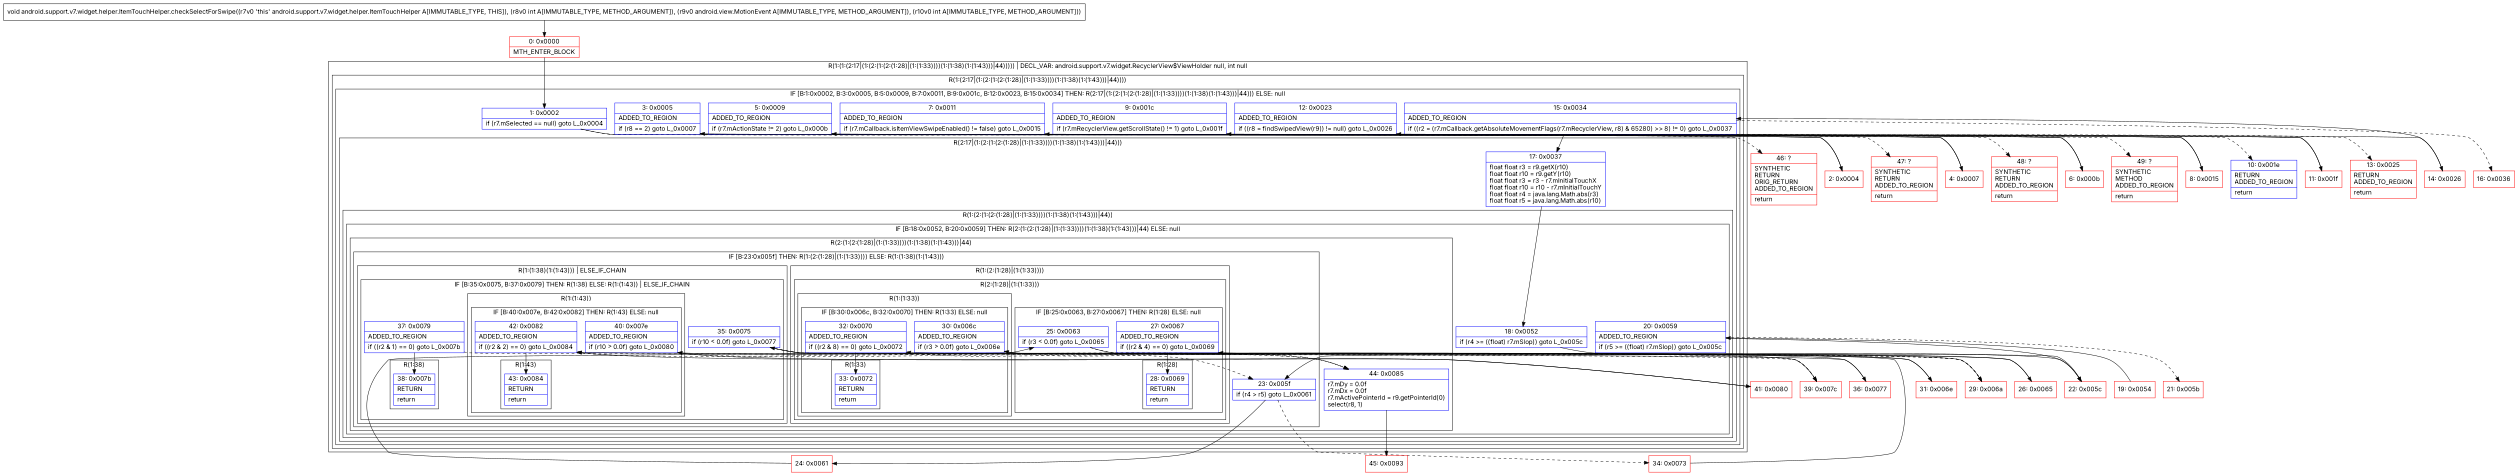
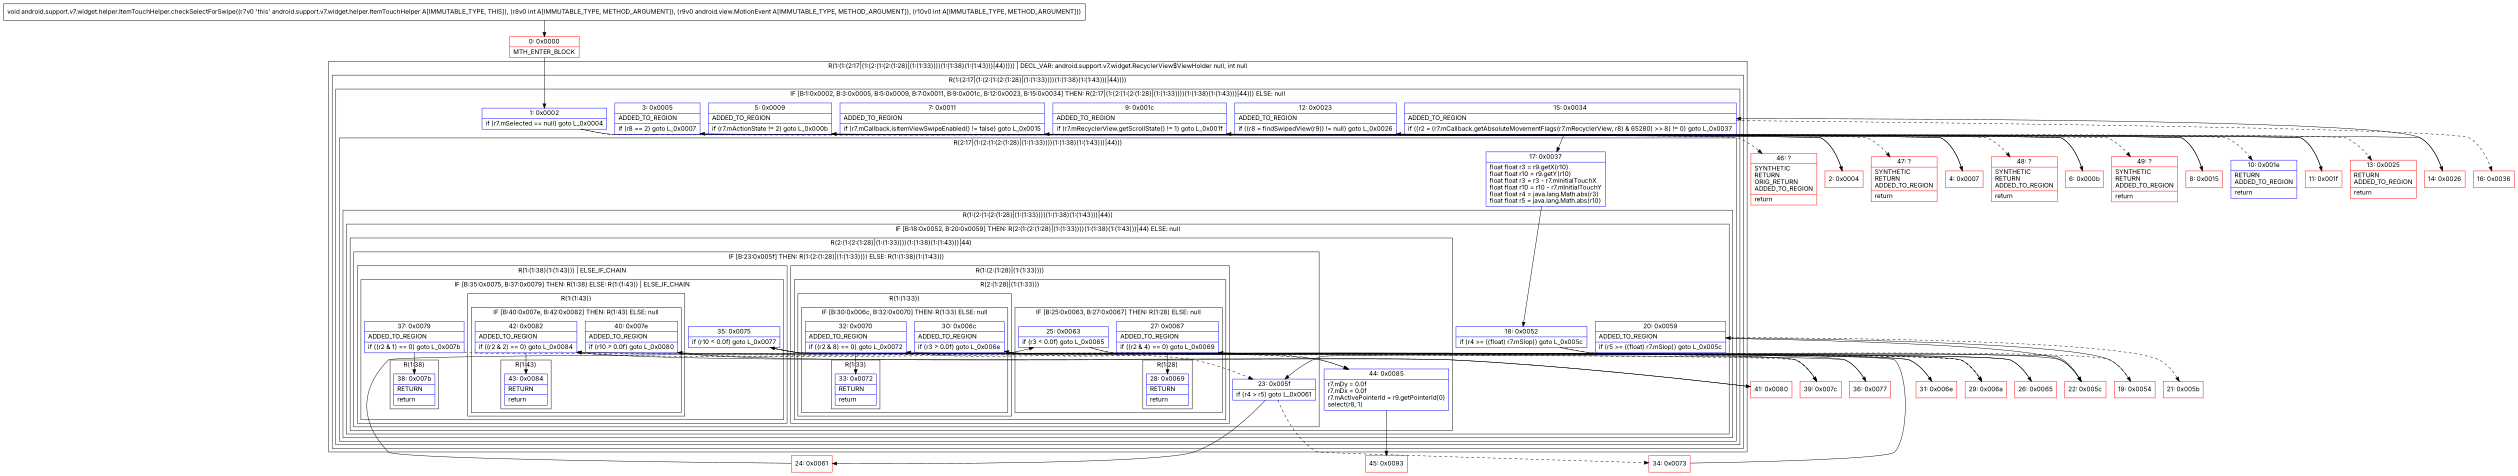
node "49: ?": text "METHOD" -> "RETURN"
edge "18: 0x0052" -> "19: 0x0054": added
